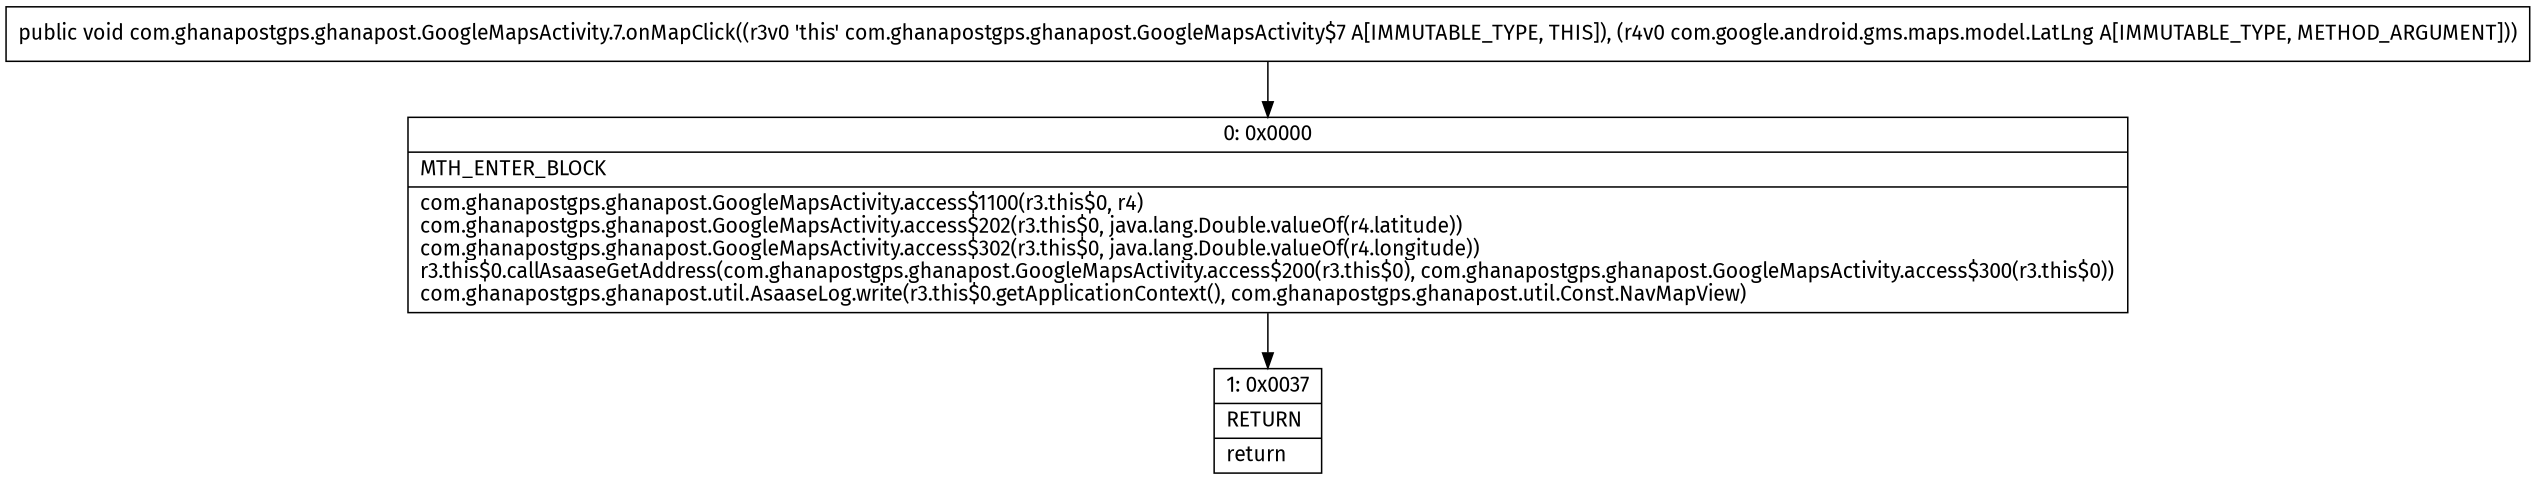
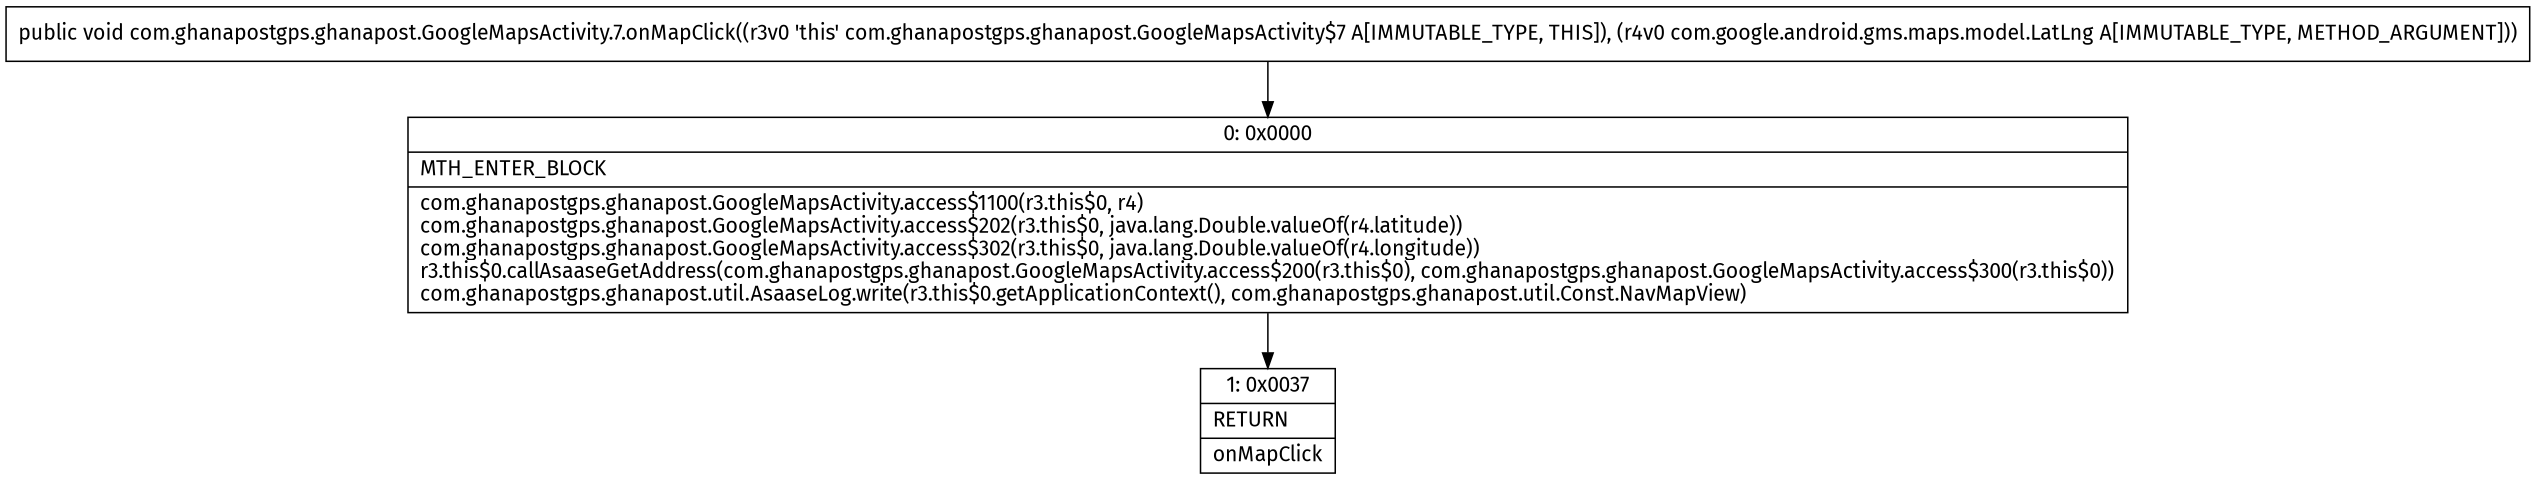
node "1: 0x0037": text "return" -> "onMapClick"
